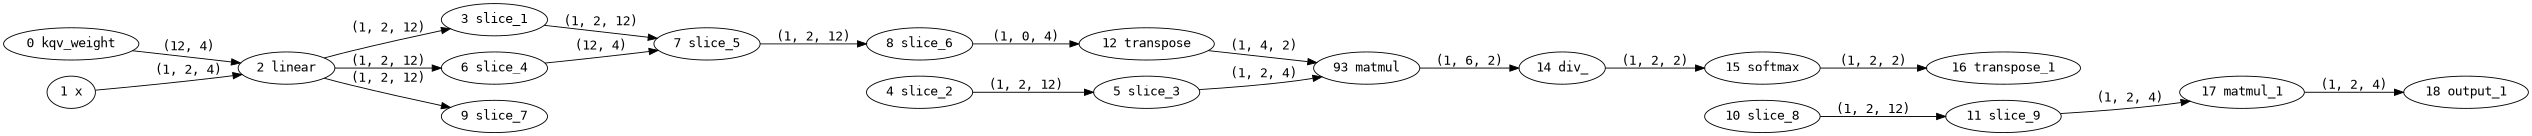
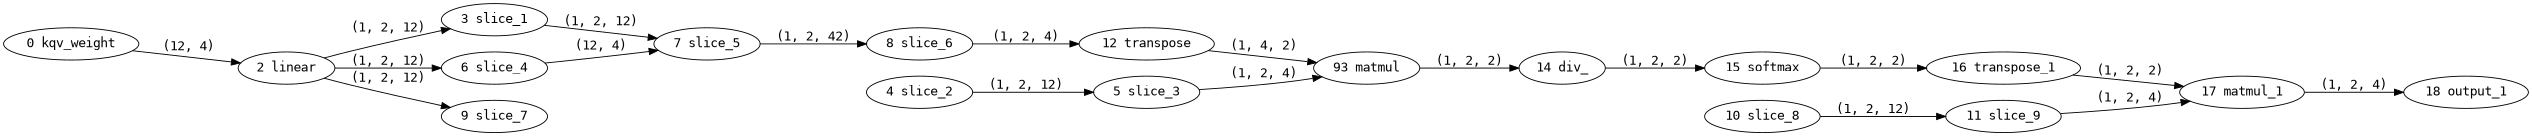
edge "7 slice_5" -> "8 slice_6": label "(1, 2, 12)" -> "(1, 2, 42)"
edge "8 slice_6" -> "12 transpose": label "(1, 0, 4)" -> "(1, 2, 4)"
edge "93 matmul" -> "14 div_": label "(1, 6, 2)" -> "(1, 2, 2)"
edge "16 transpose_1" -> "17 matmul_1": added, label "(1, 2, 2)"
node "1 x": removed
